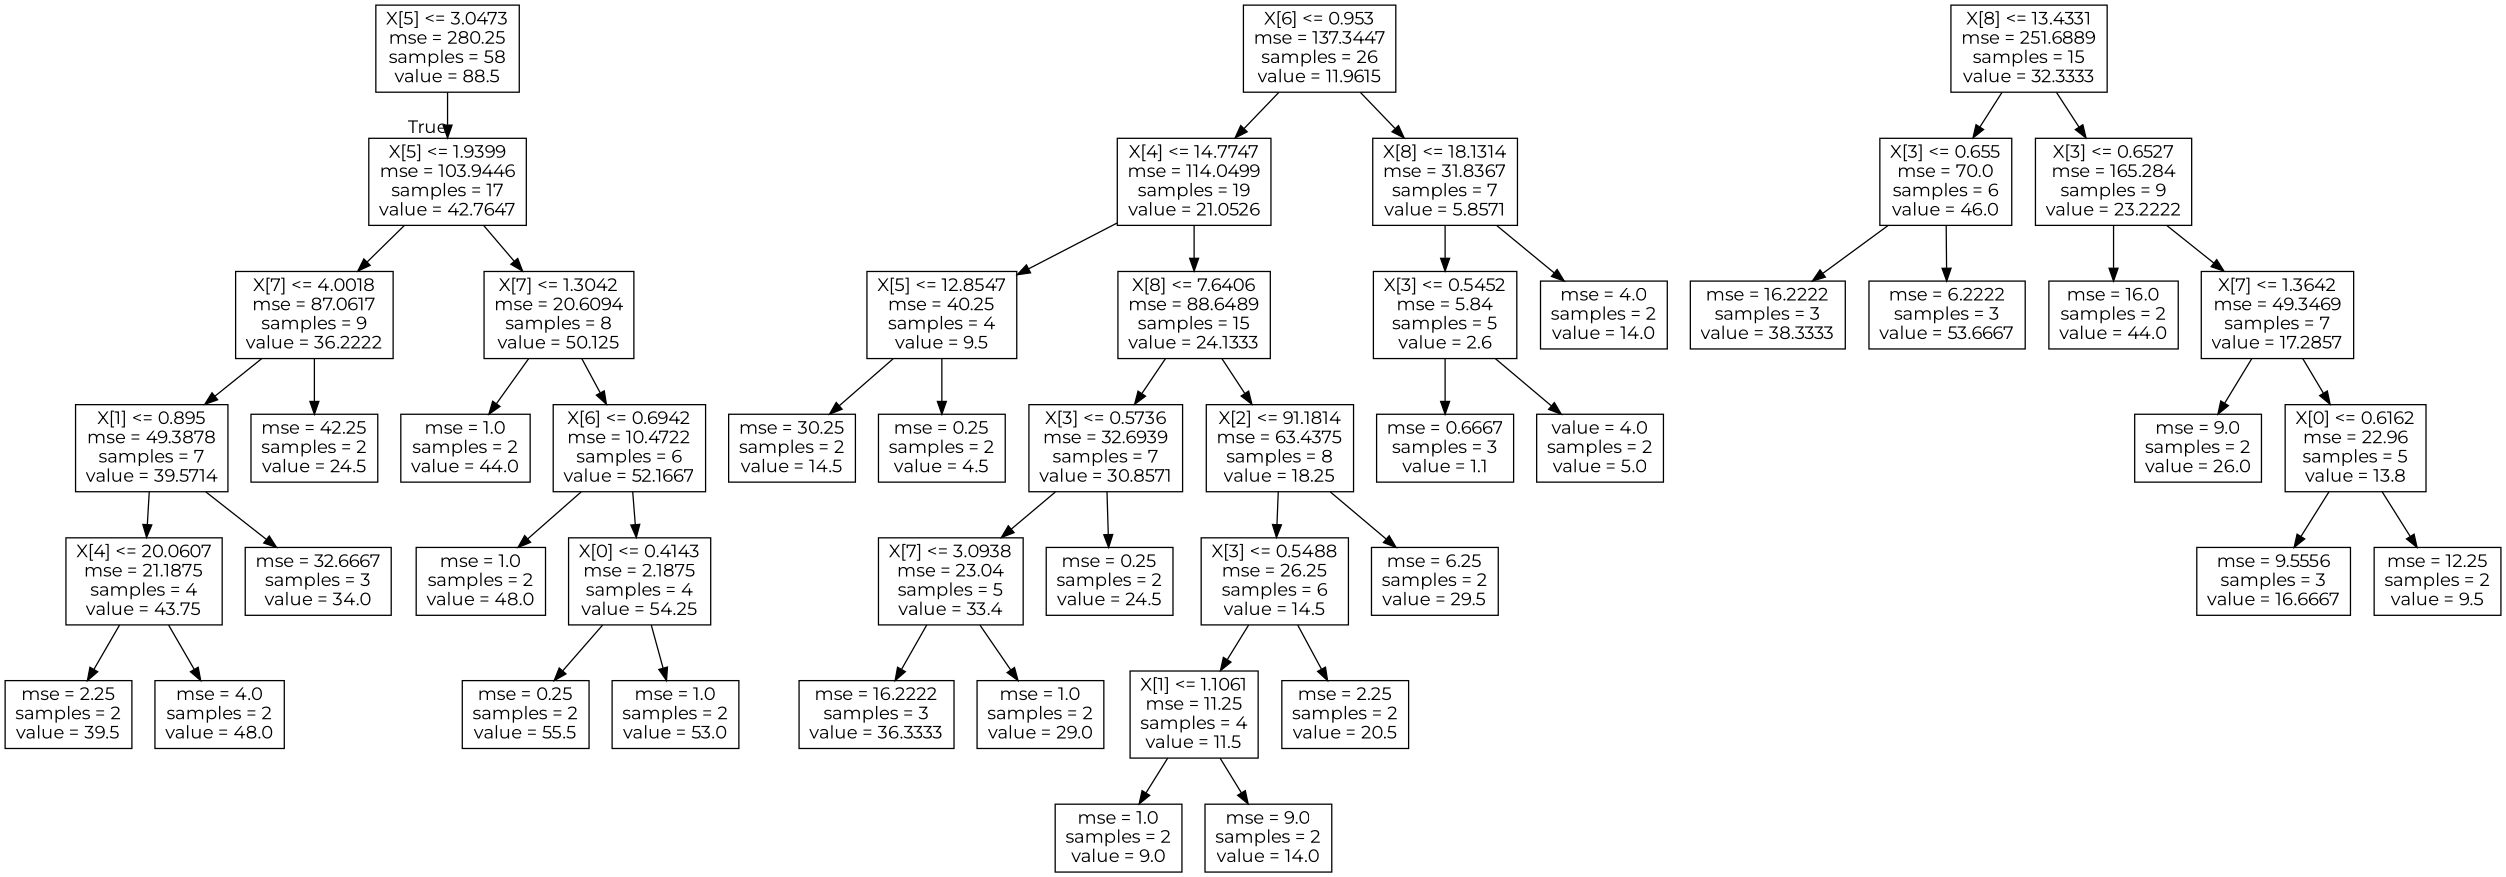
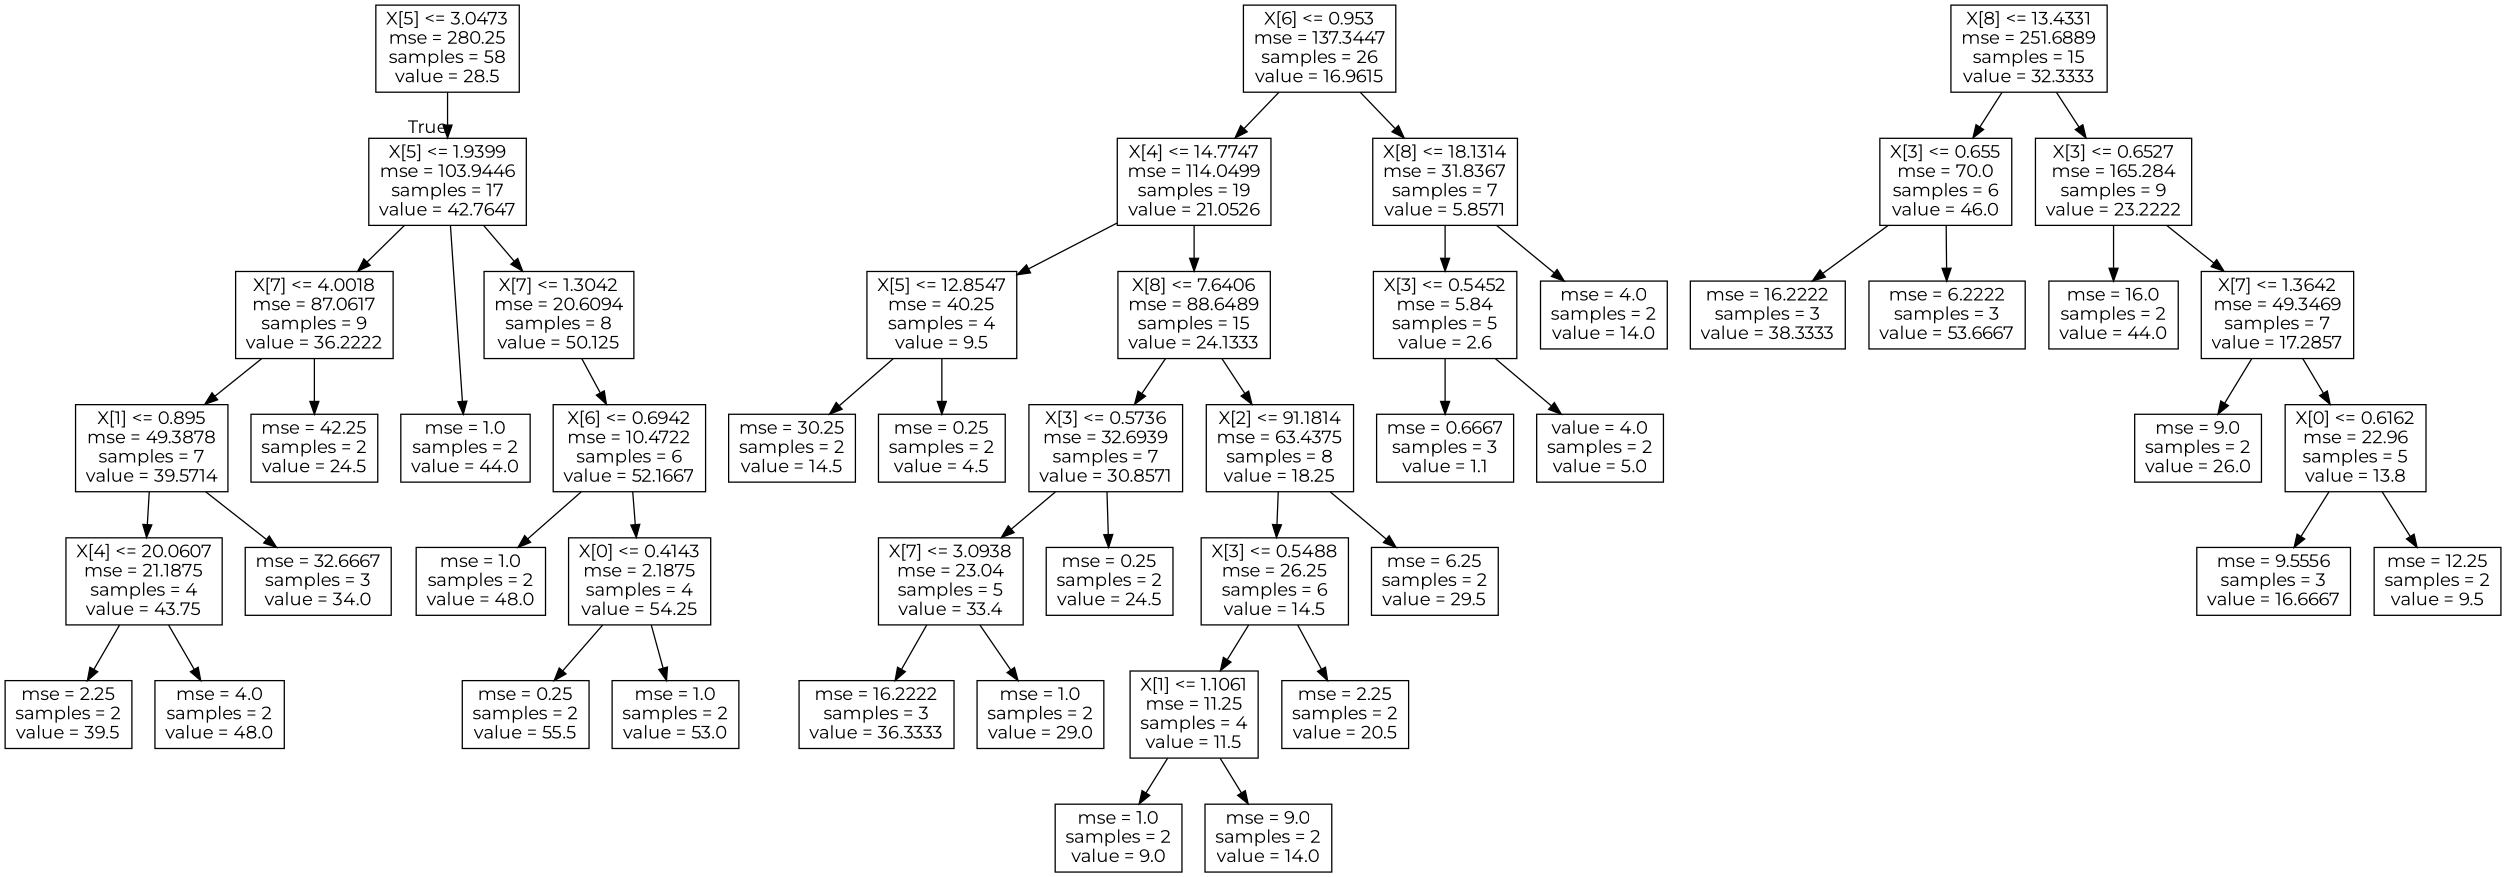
node "X[5] <= 3.0473 mse = 280.25 samples = 58 value = 88.5": label "X[5] <= 3.0473 mse = 280.25 samples = 58 value = 88.5" -> "X[5] <= 3.0473 mse = 280.25 samples = 58 value = 28.5"
node "X[6] <= 0.953 mse = 137.3447 samples = 26 value = 11.9615": label "X[6] <= 0.953 mse = 137.3447 samples = 26 value = 11.9615" -> "X[6] <= 0.953 mse = 137.3447 samples = 26 value = 16.9615"
edge "X[7] <= 1.3042 mse = 20.6094 samples = 8 value = 50.125" -> "mse = 1.0 samples = 2 value = 44.0": now "X[5] <= 1.9399 mse = 103.9446 samples = 17 value = 42.7647" -> "mse = 1.0 samples = 2 value = 44.0"
